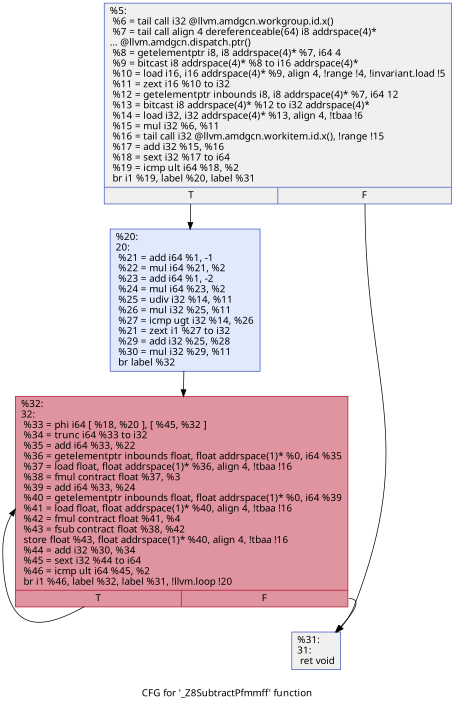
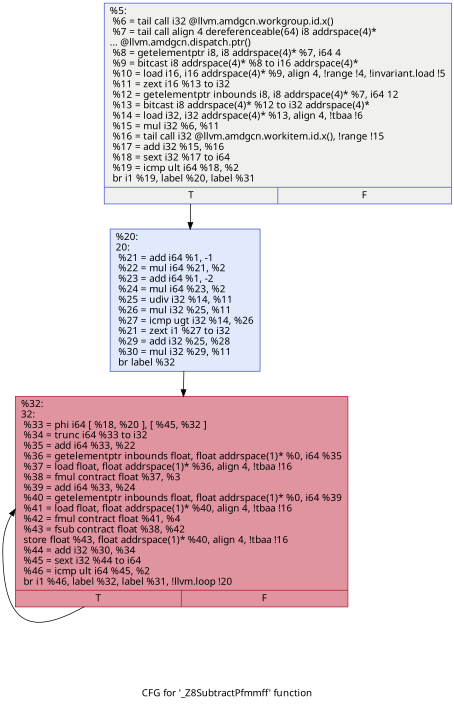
node "%5:": text "%11 = zext i16 %10 to i32" -> "%11 = zext i16 %13 to i32"
node "%31:": removed
